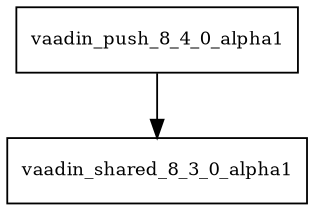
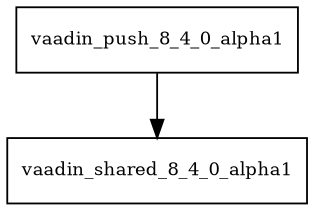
node "vaadin_shared_8_3_0_alpha1": label "vaadin_shared_8_3_0_alpha1" -> "vaadin_shared_8_4_0_alpha1"
